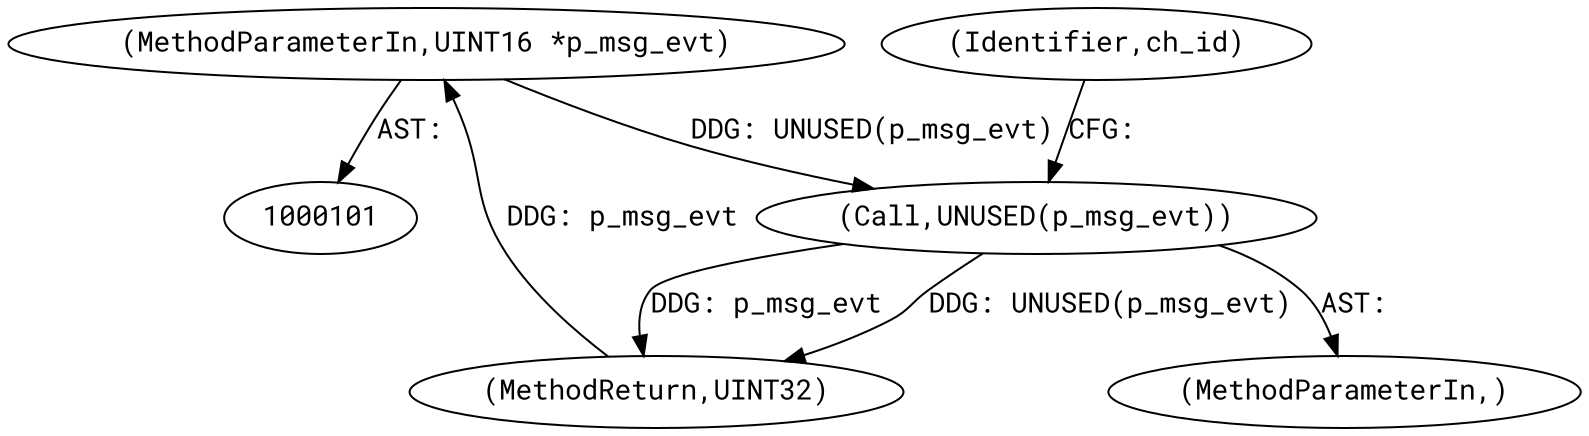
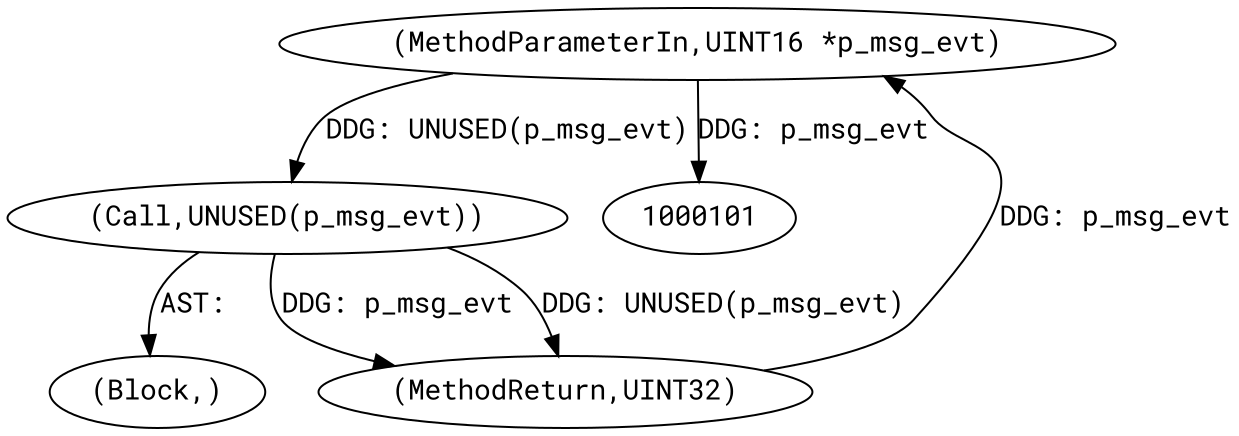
node "(Identifier,ch_id)": removed
edge "(MethodParameterIn,UINT16 *p_msg_evt)" -> "1000101": label "AST: " -> "DDG: p_msg_evt"
node "(MethodParameterIn,)": label "(MethodParameterIn,)" -> "(Block,)"
